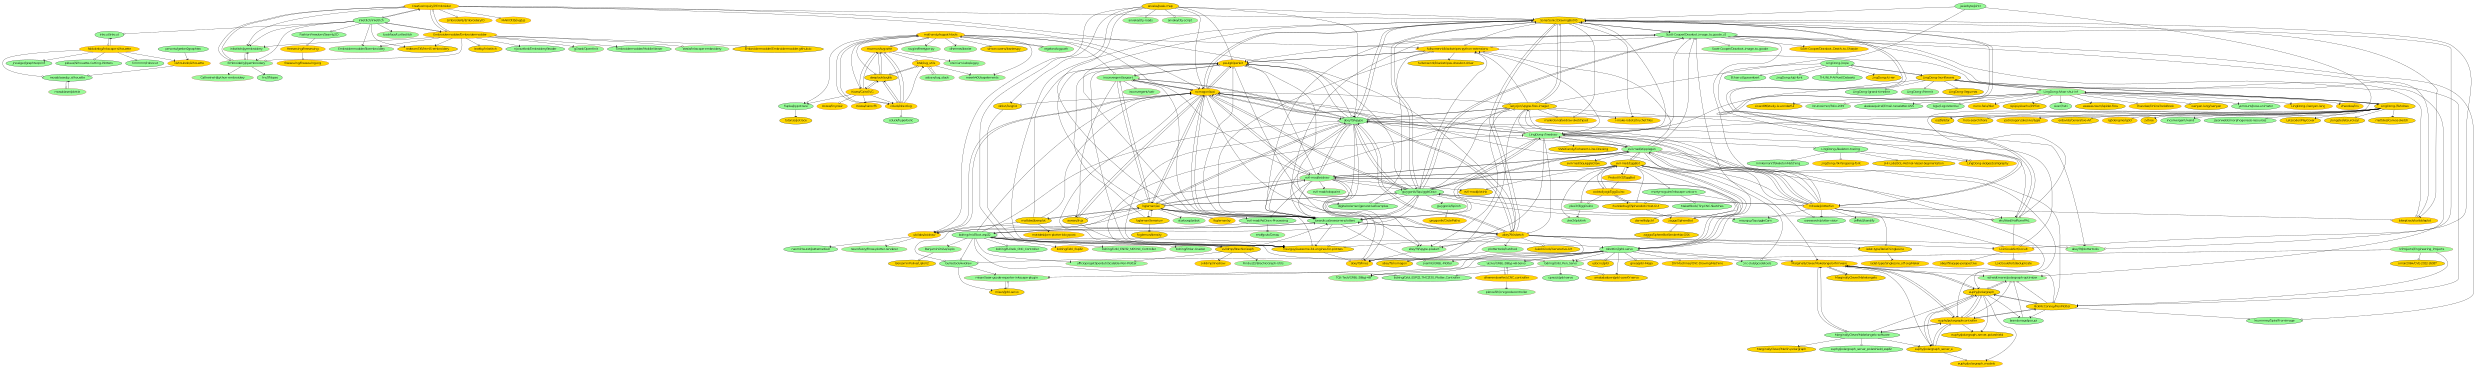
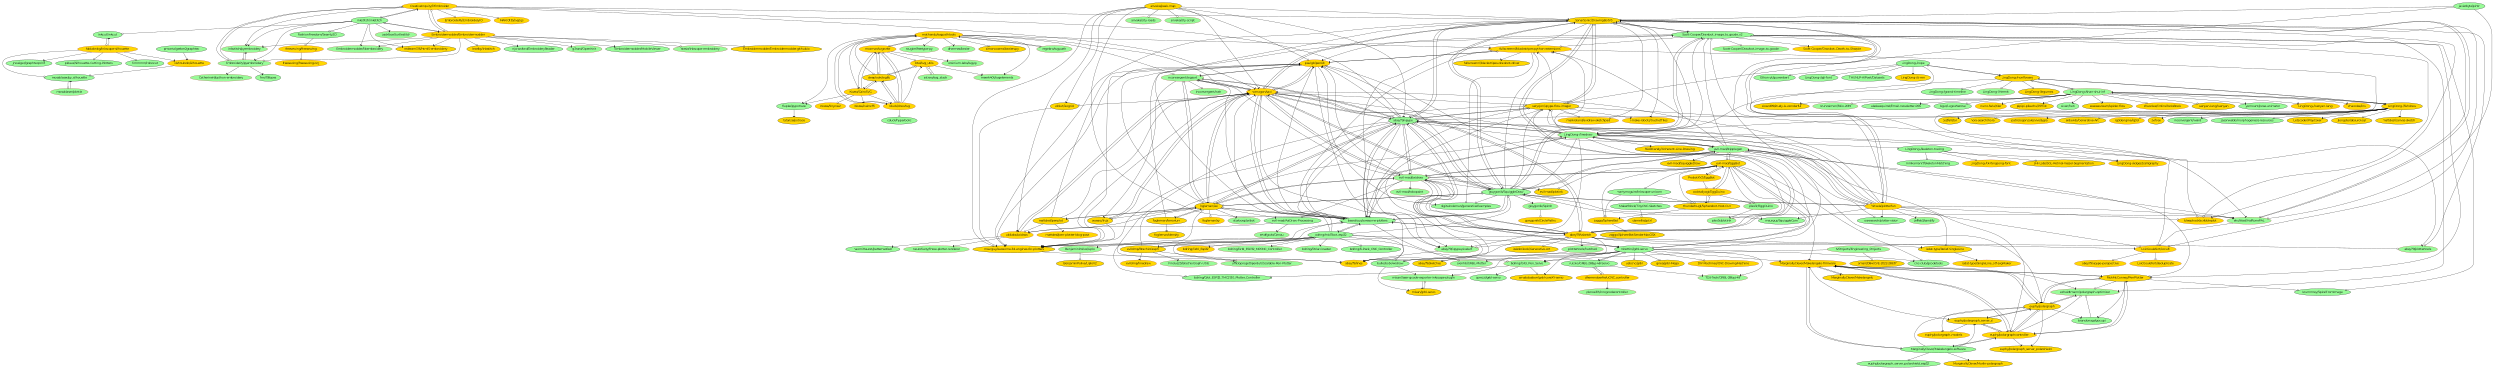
node "abey79/nornagon": label "abey79/nornagon" -> "abey79/sketches"
edge "IVProjects/Engineering_Projects" -> "RickMcConney/PenPlotter": now "MarginallyClever/Makelangelo-firmware" -> "RickMcConney/PenPlotter"
